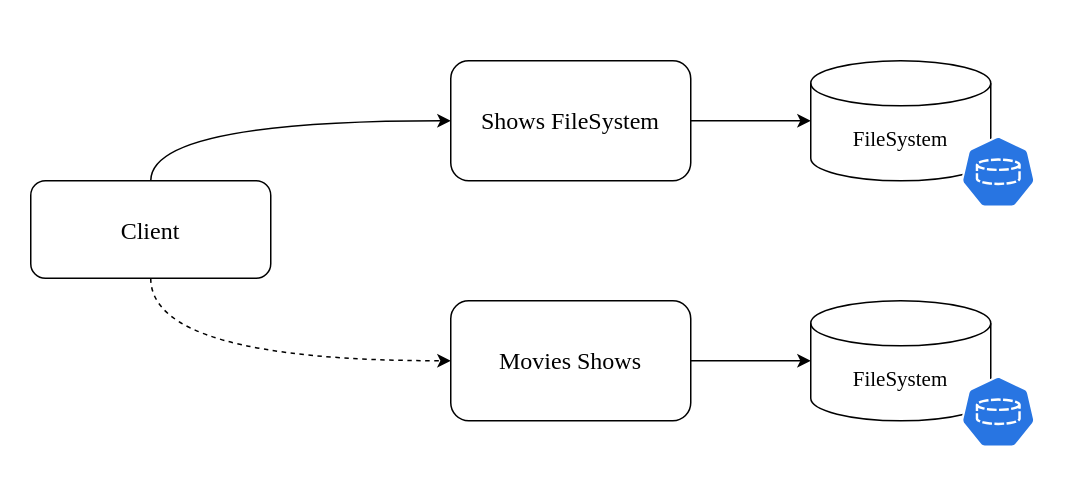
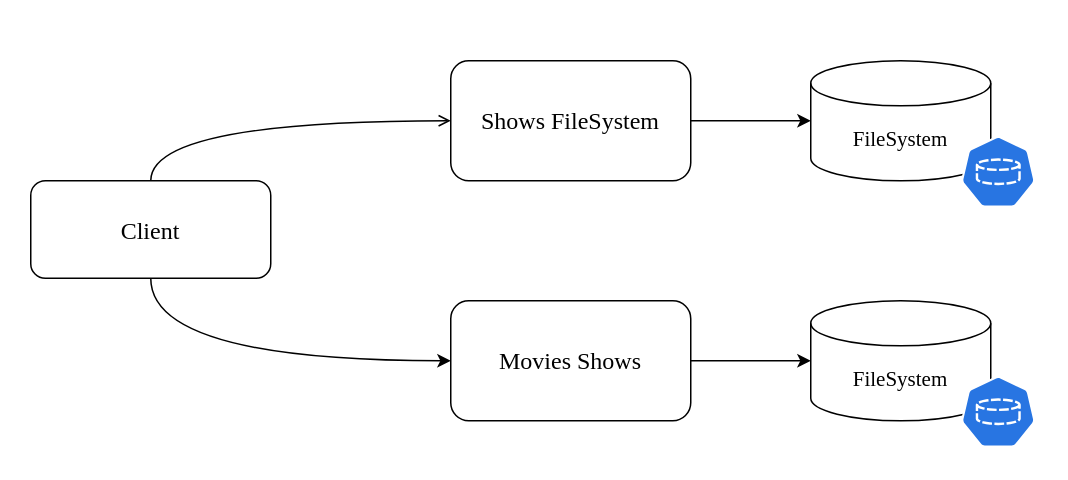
edge "Client" -> "Shows FileSystem": arrowhead classic -> open
edge "Client" -> "Movies Shows": style dashed -> solid
